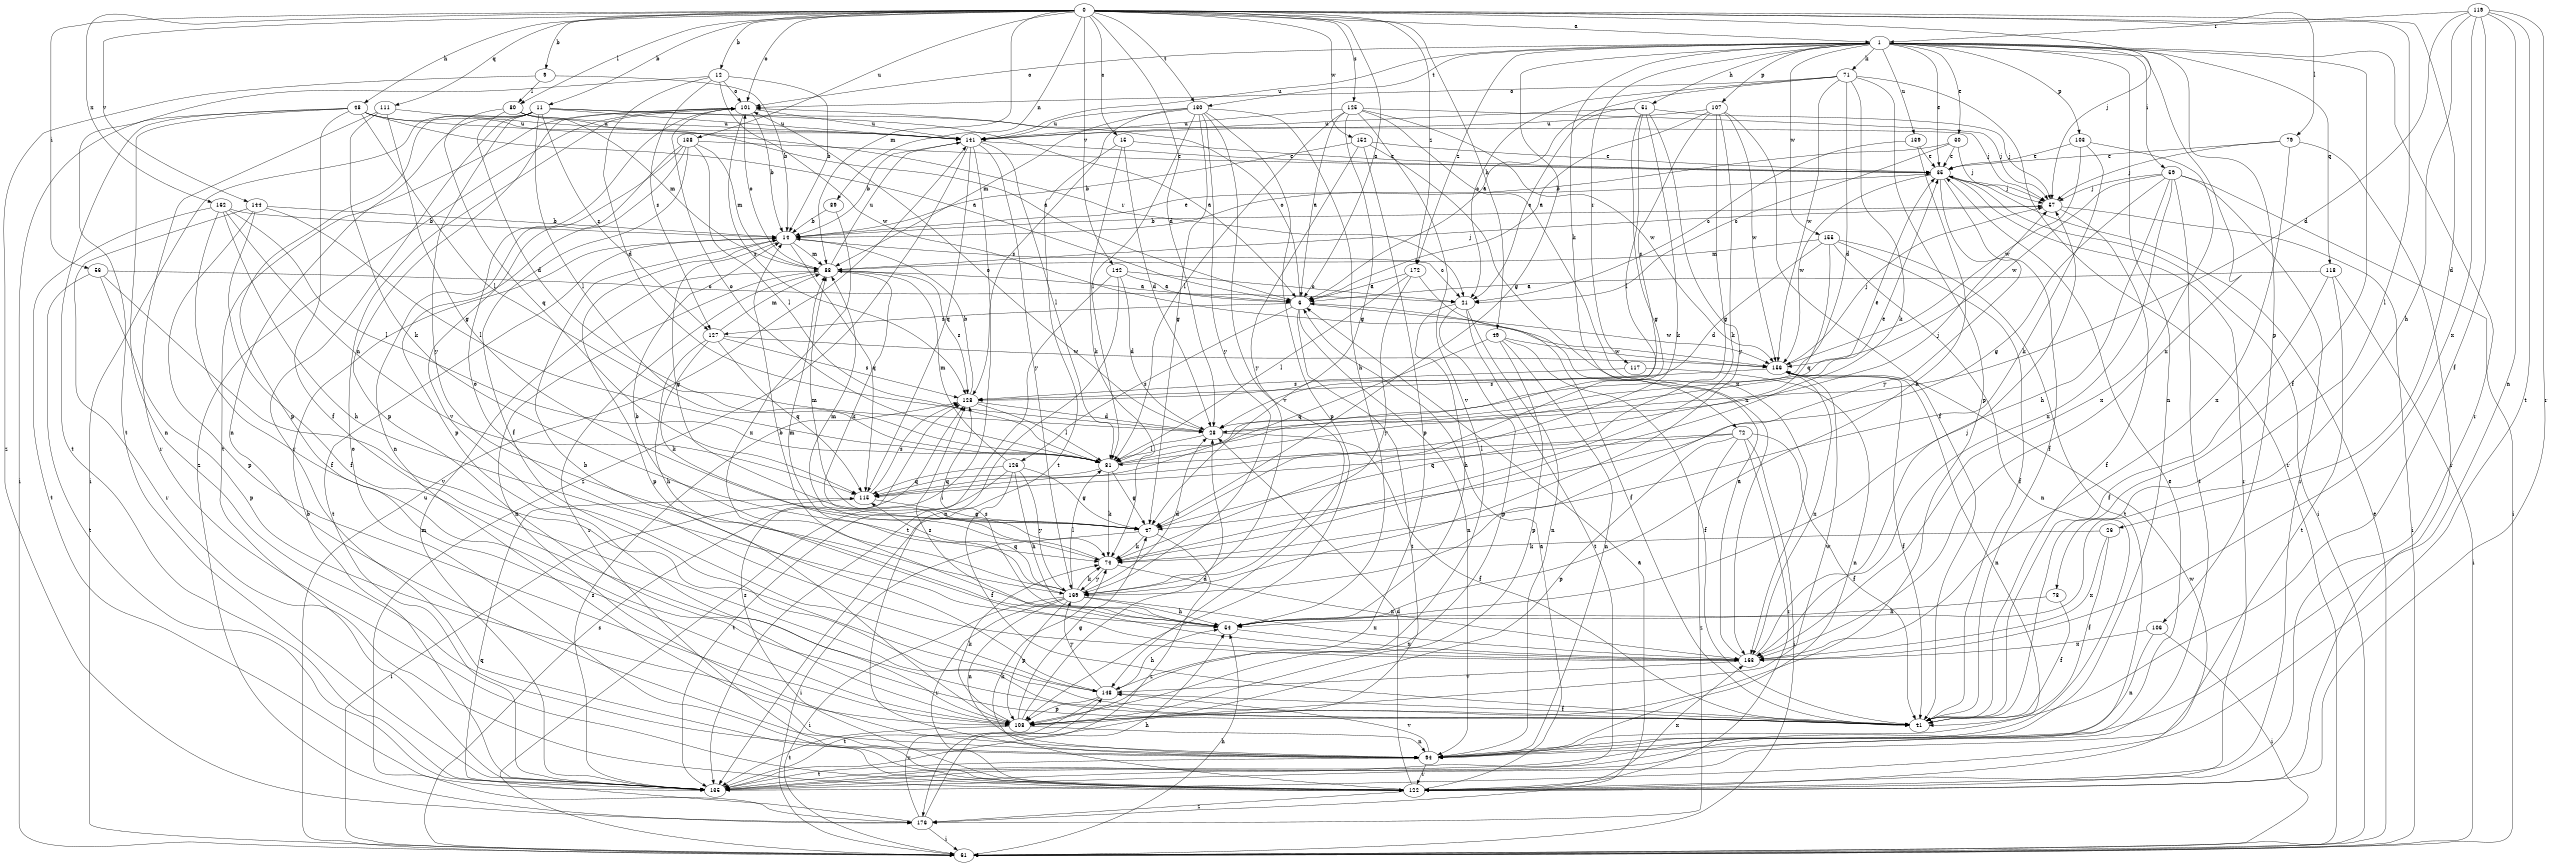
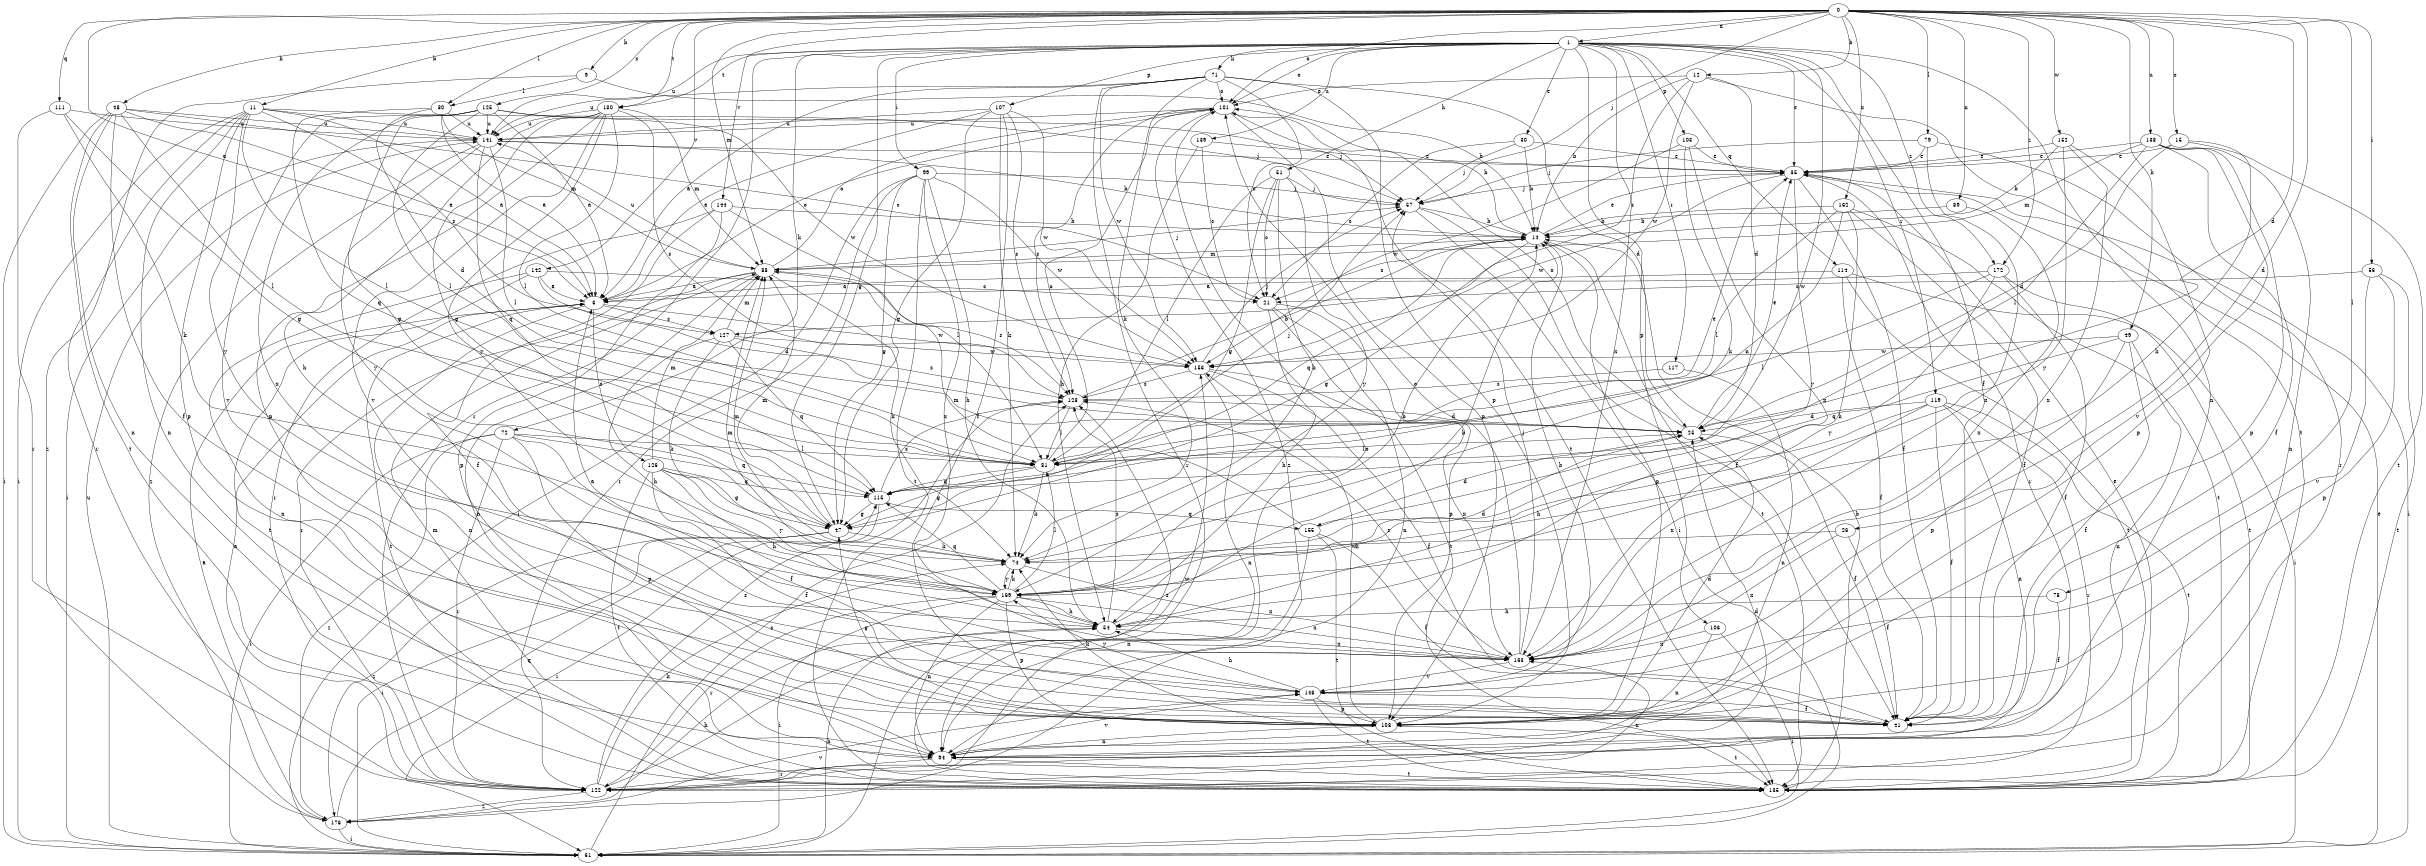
edge "119" -> "1": reversed
edge "51" -> "141": now "71" -> "141"
edge "101" -> "14": reversed
node "59": label "59" -> "99"
edge "48" -> "21": label "r" -> "c"
node "118": label "118" -> "114"
node "28": label "28" -> "25"
edge "155" -> "115": reversed
edge "172" -> "135": added, label "t"
